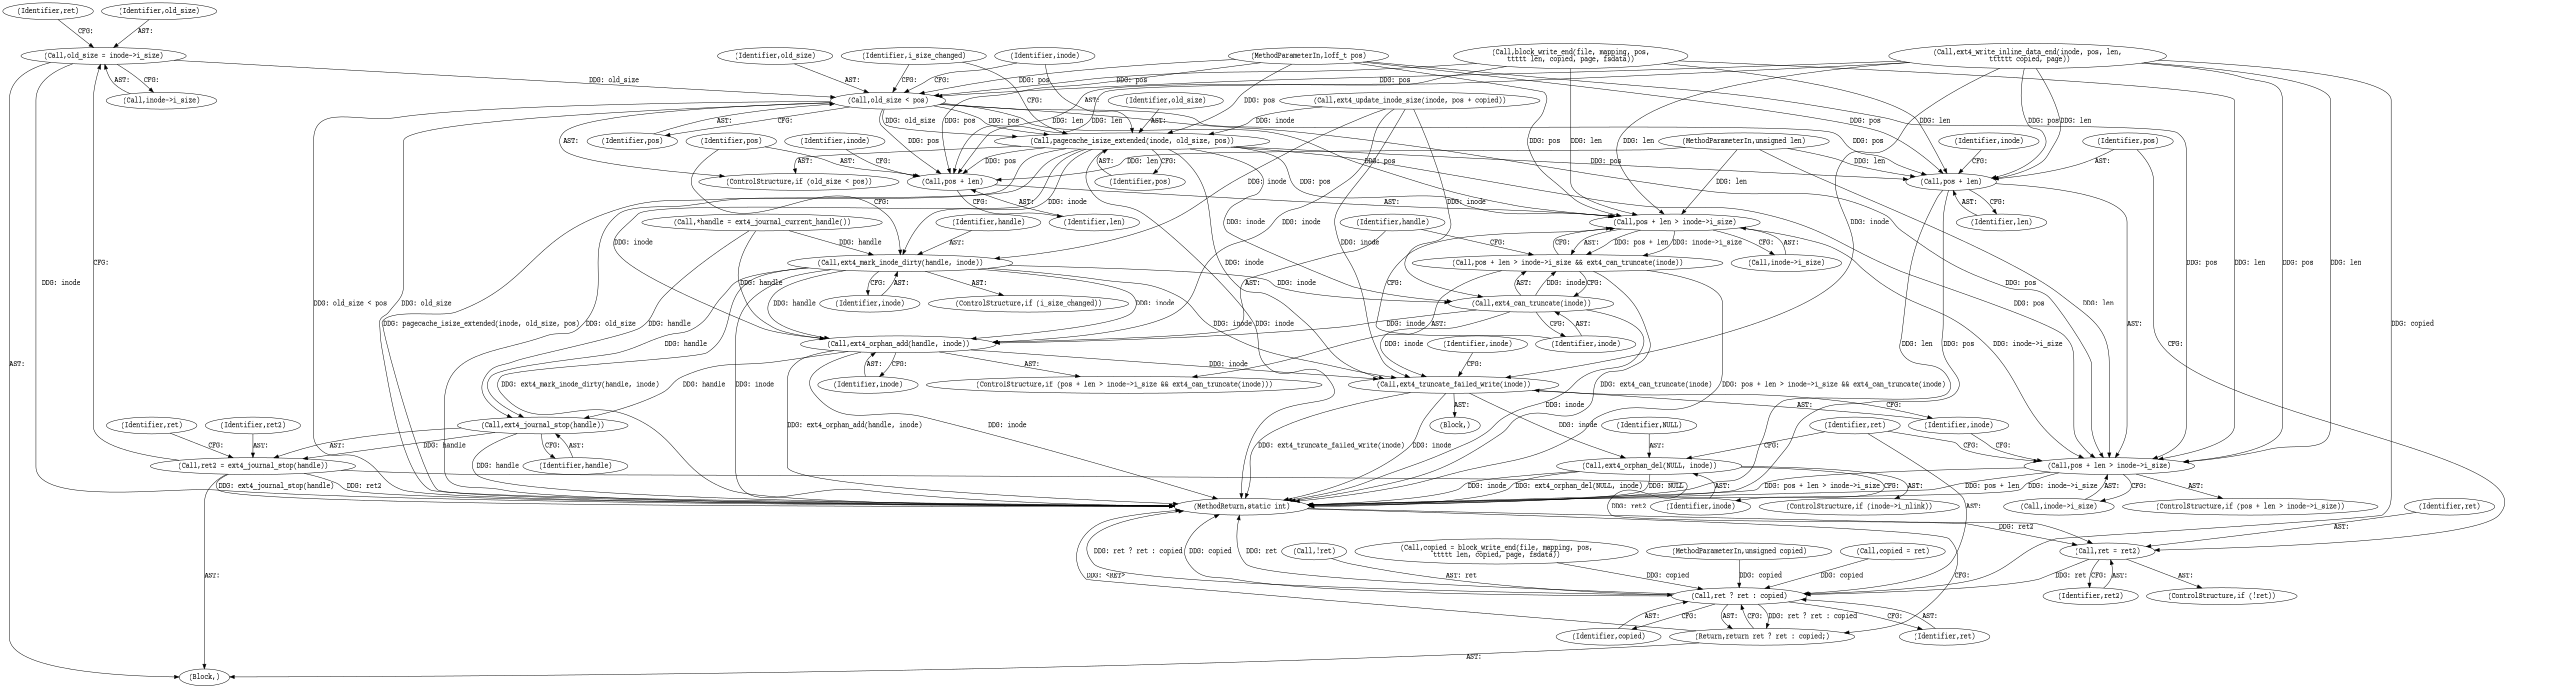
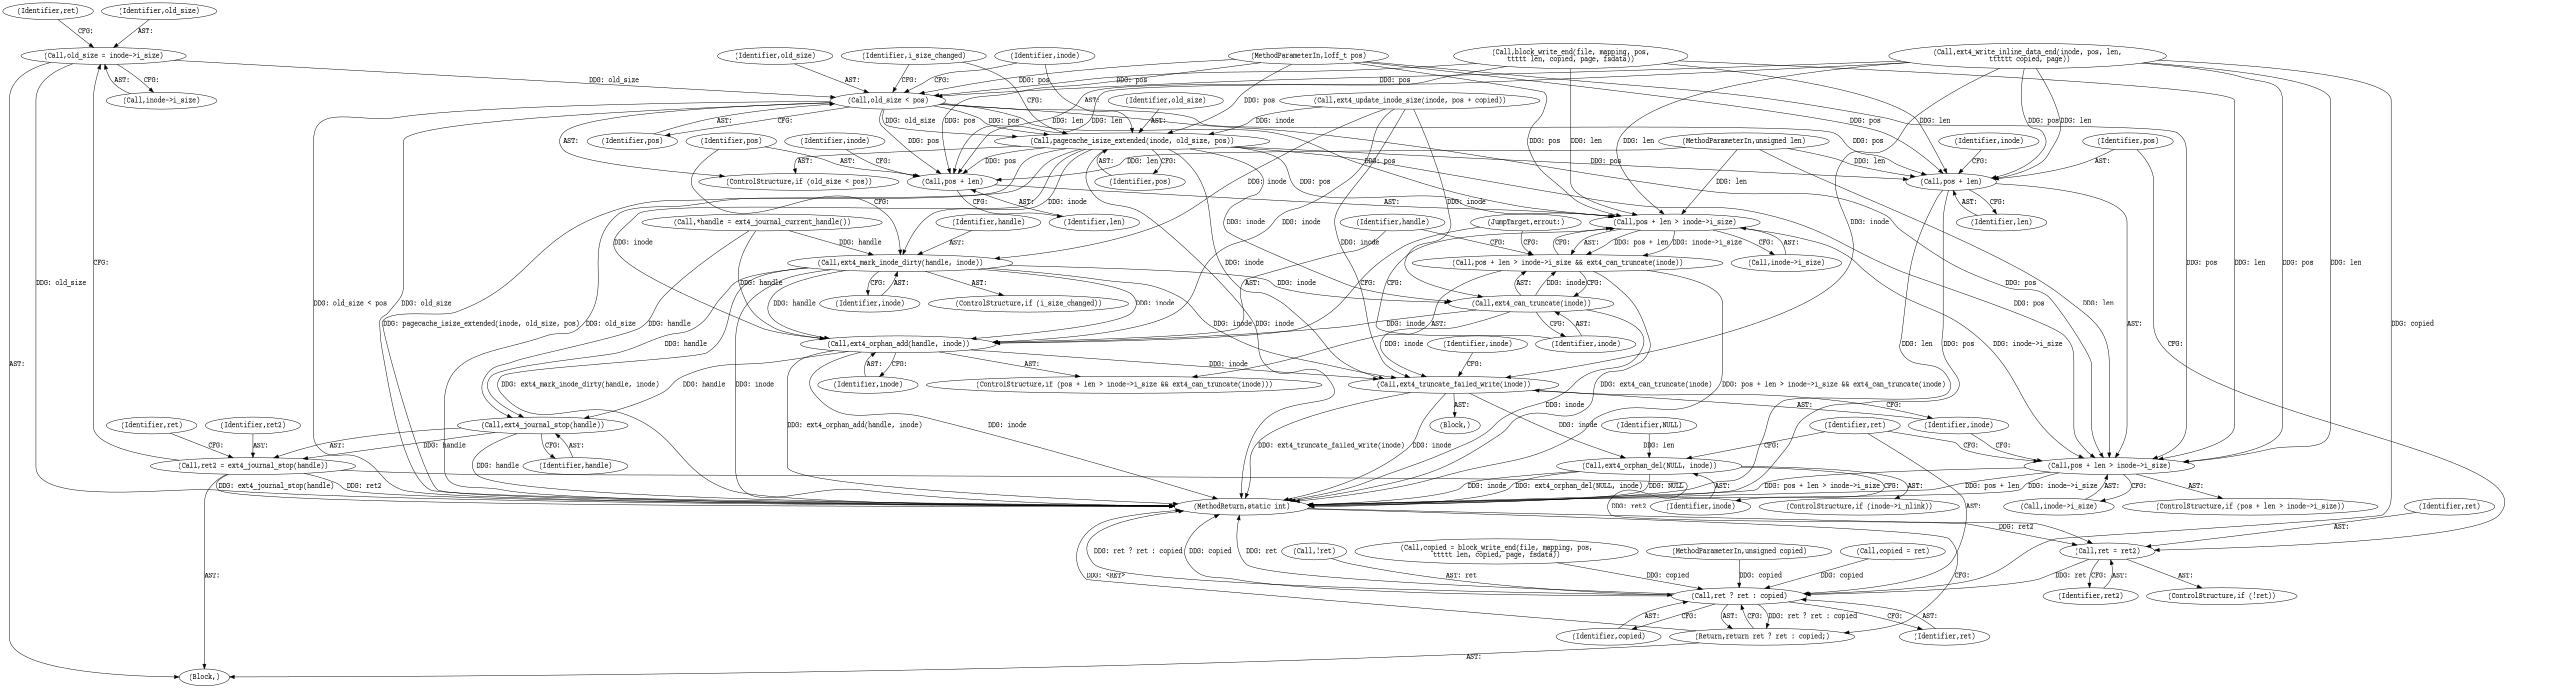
node "(JumpTarget,errout:)": added
edge "(Call,old_size = inode->i_size)" -> "(MethodReturn,static int)": label "DDG: inode" -> "DDG: old_size"
edge "(Identifier,NULL)" -> "(Call,ext4_orphan_del(NULL, inode))": label "AST: " -> "DDG: len"
